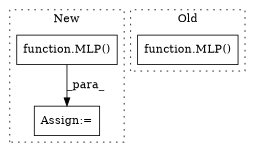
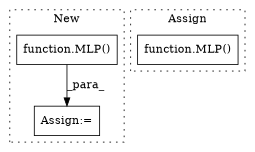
cluster "Old": label "Old" -> "Assign"
